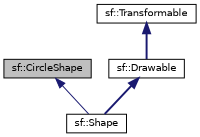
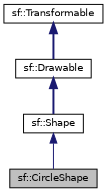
edge "sf::Shape" -> "sf::CircleShape": reversed
